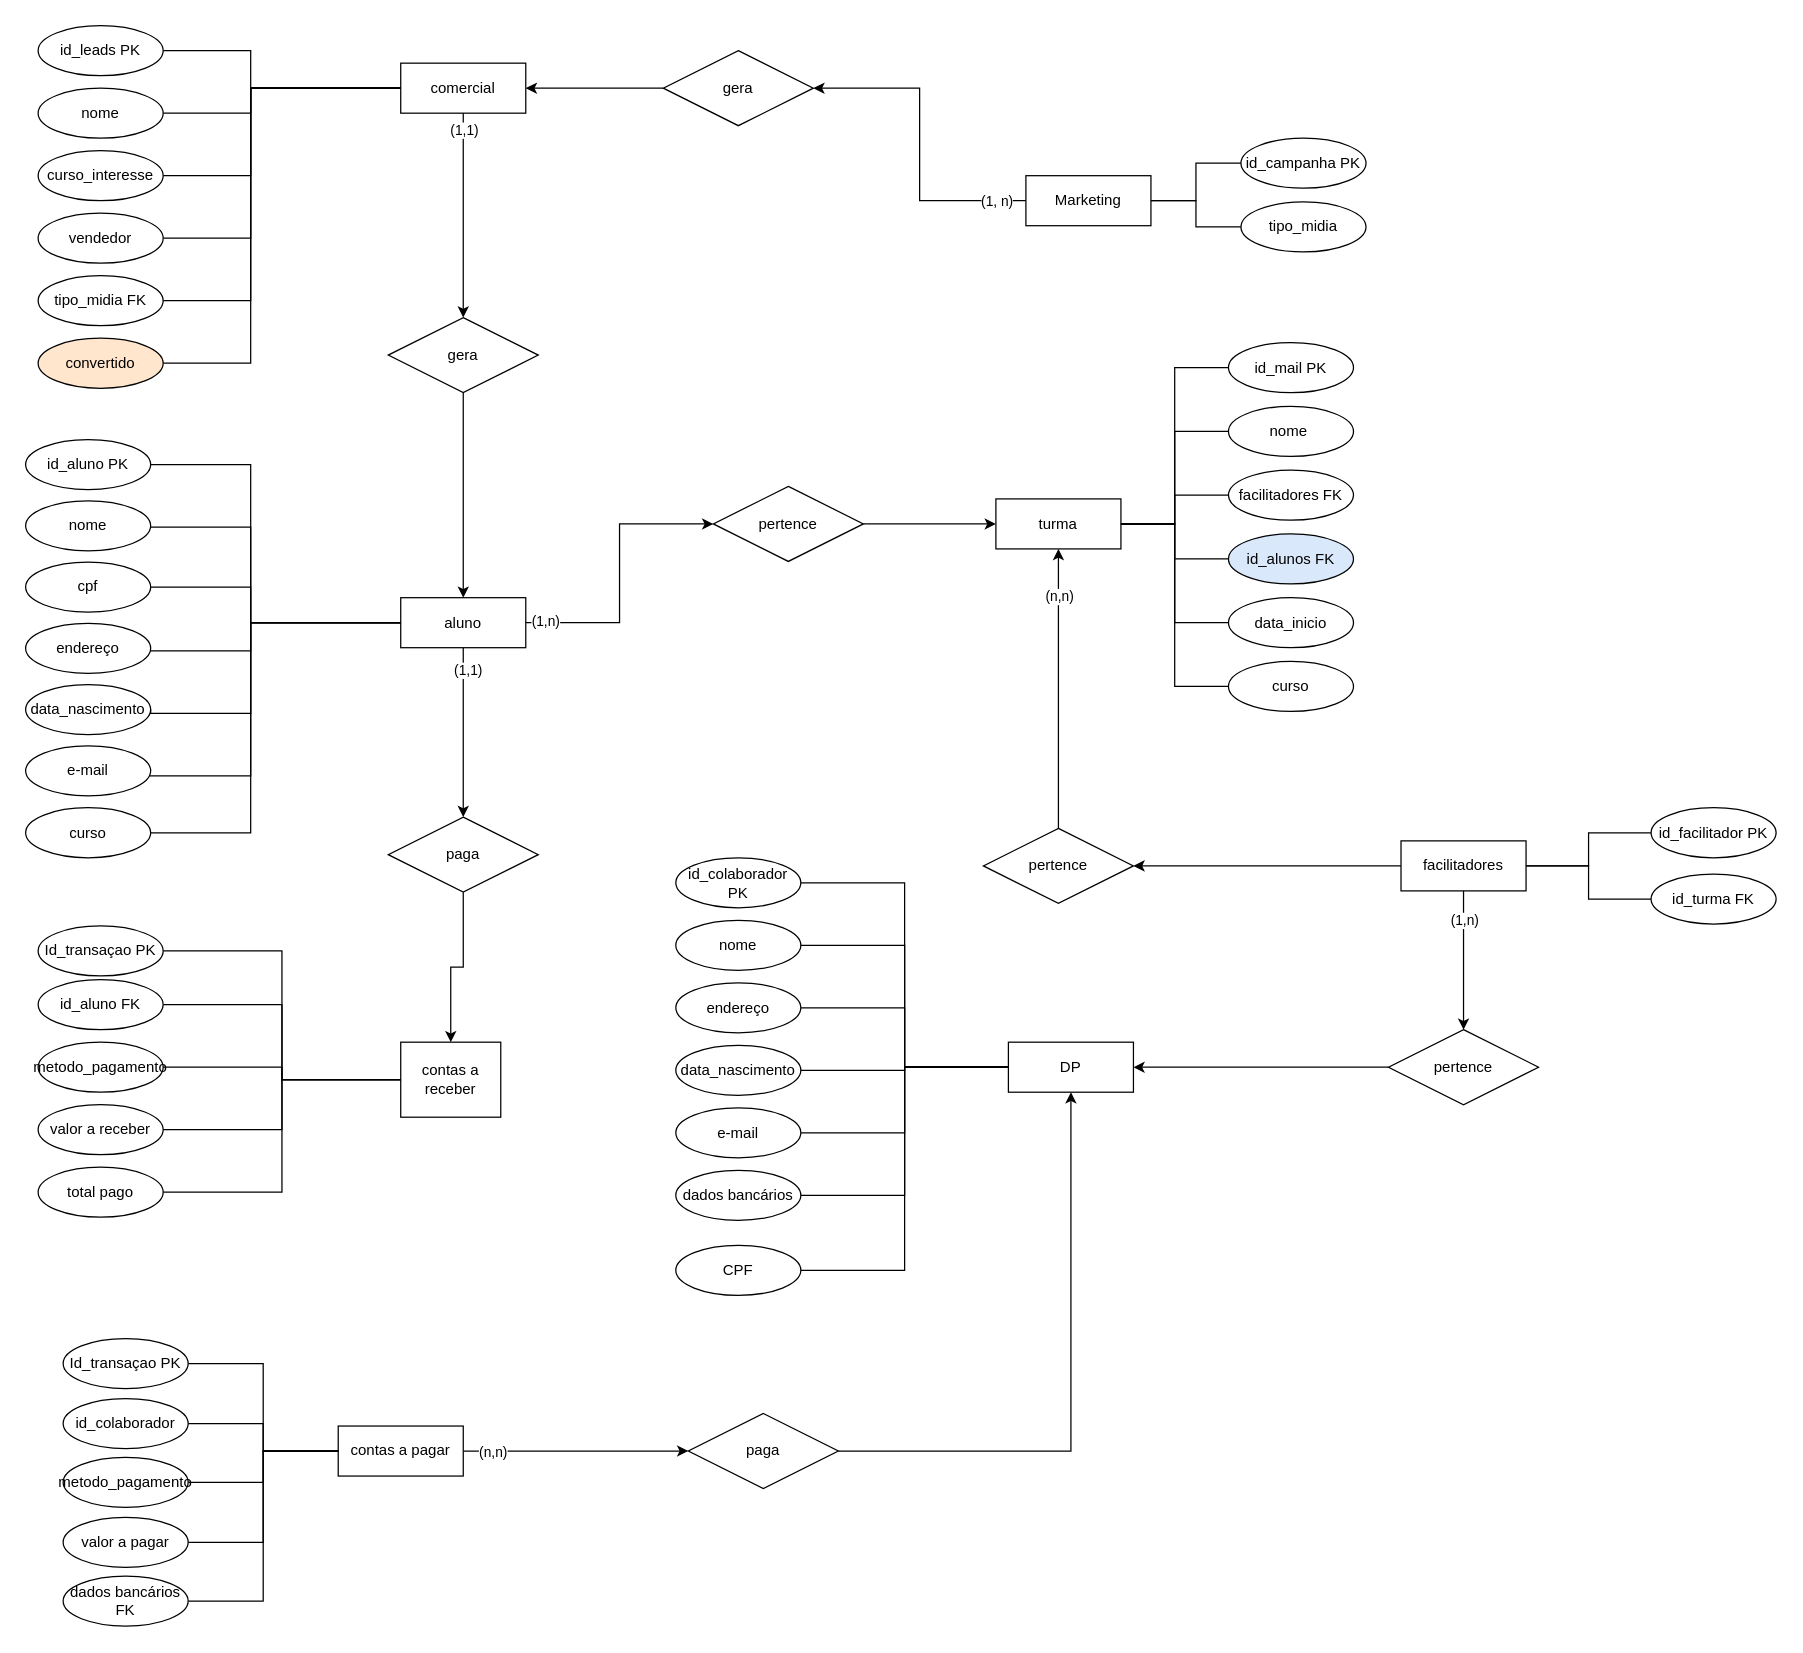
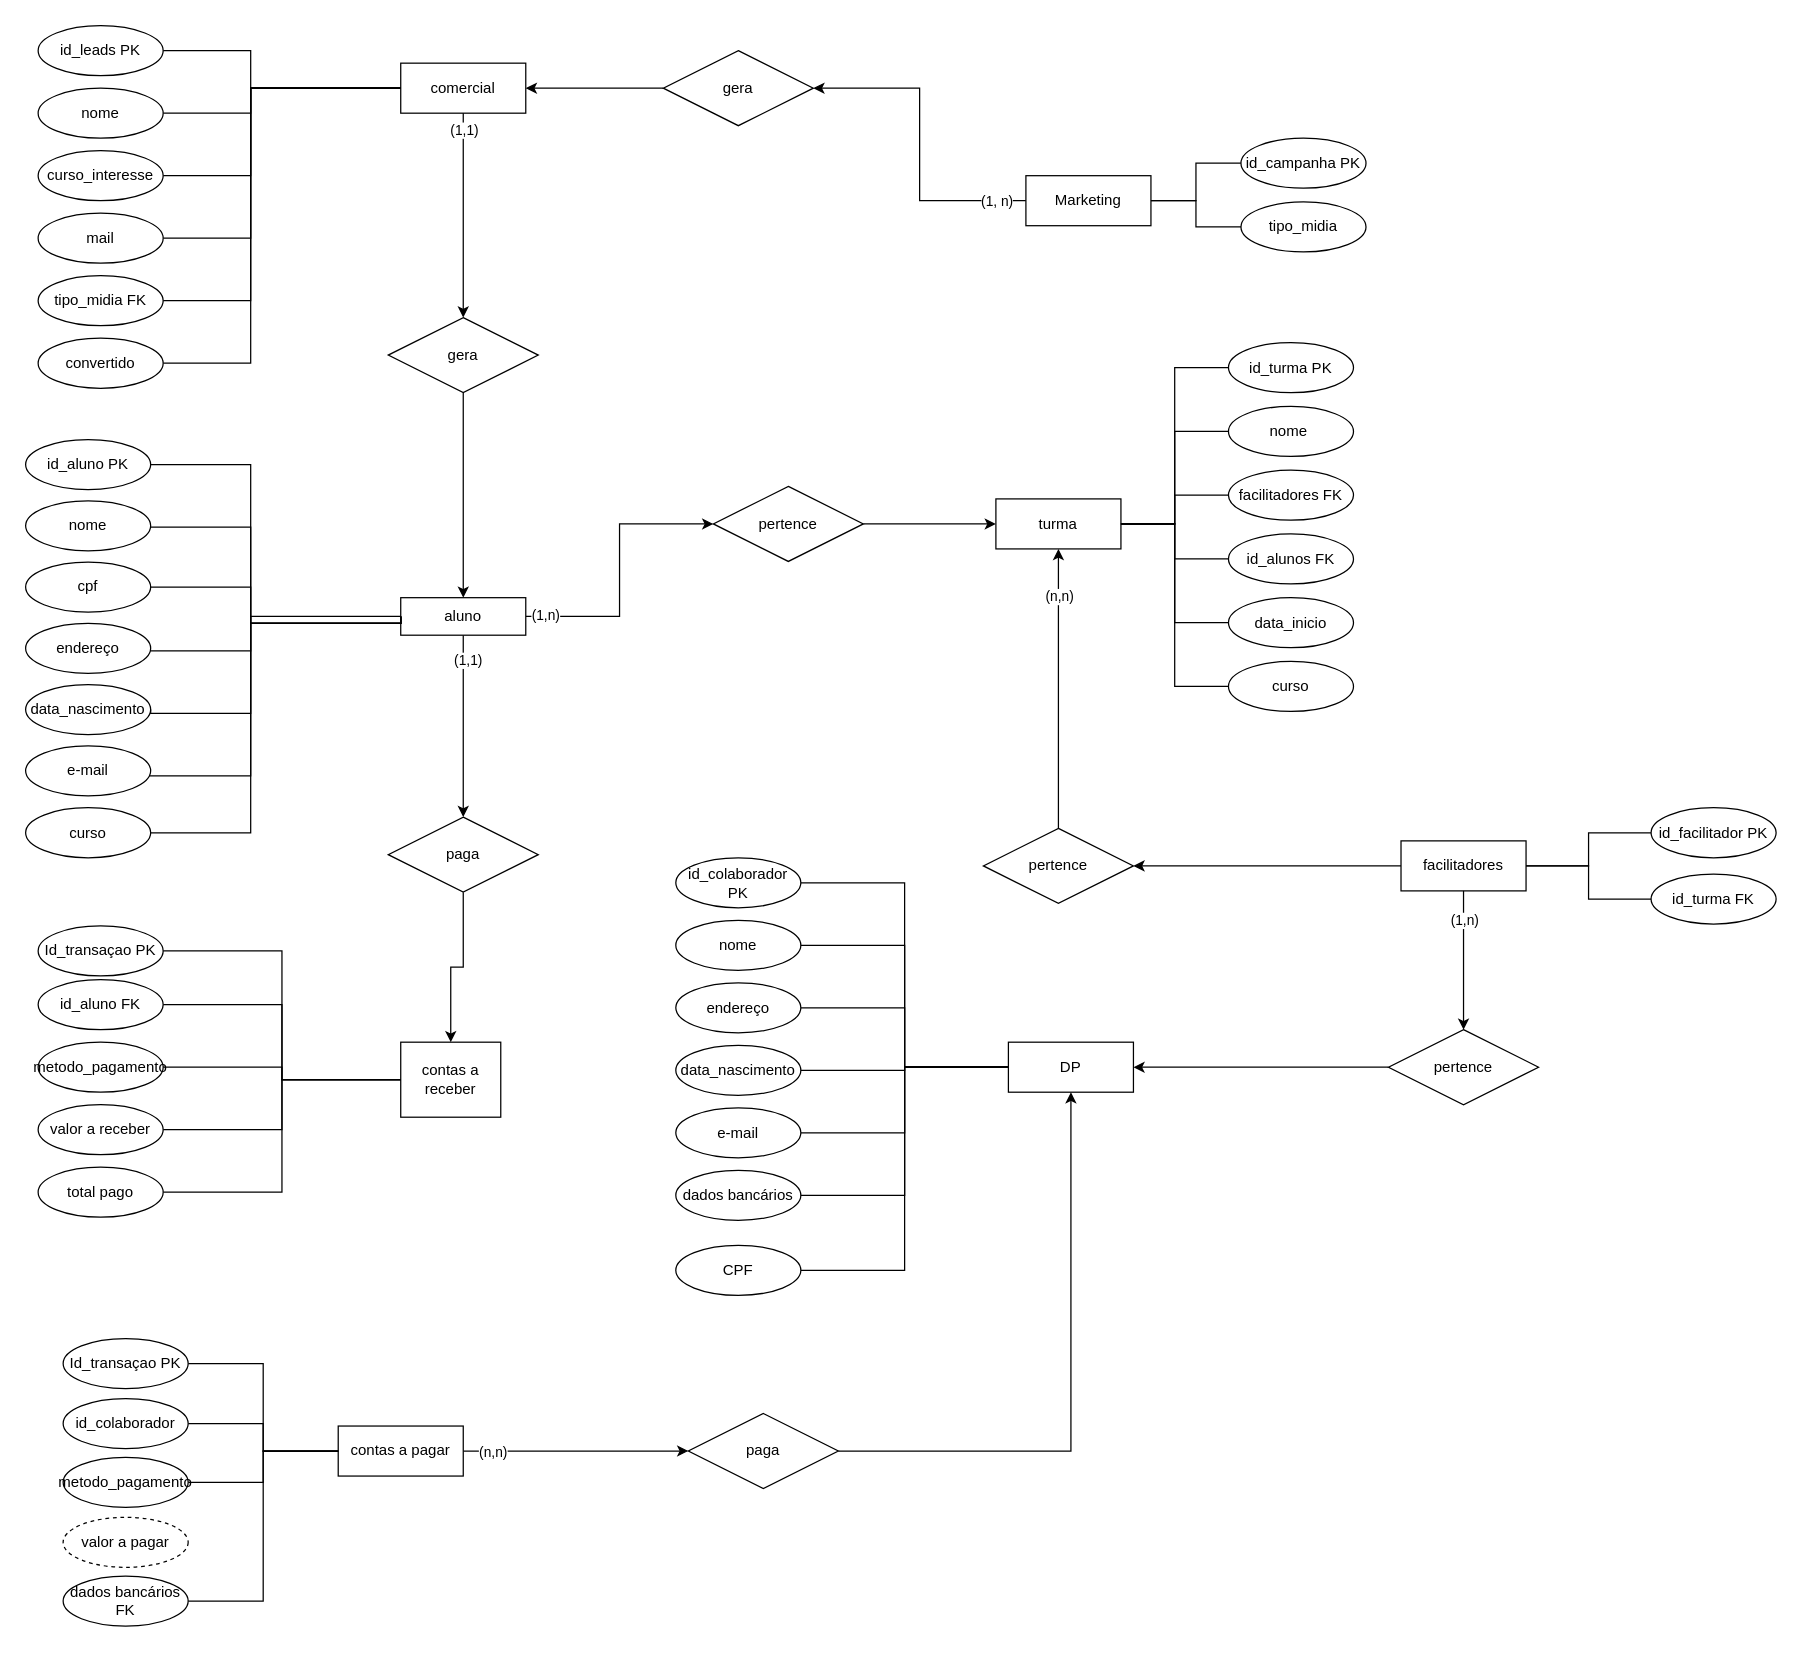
node "vendedor": label "vendedor" -> "mail"
node "convertido": fillcolor #ffe6cc -> #ffffff
node "id_mail PK": label "id_mail PK" -> "id_turma PK"
node "id_alunos FK": fillcolor #dae8fc -> #ffffff
node "aluno": size 125x50 -> 125x38
node "valor a pagar": style solid -> dashed
edge "contas a pagar" -- "valor a pagar": removed
